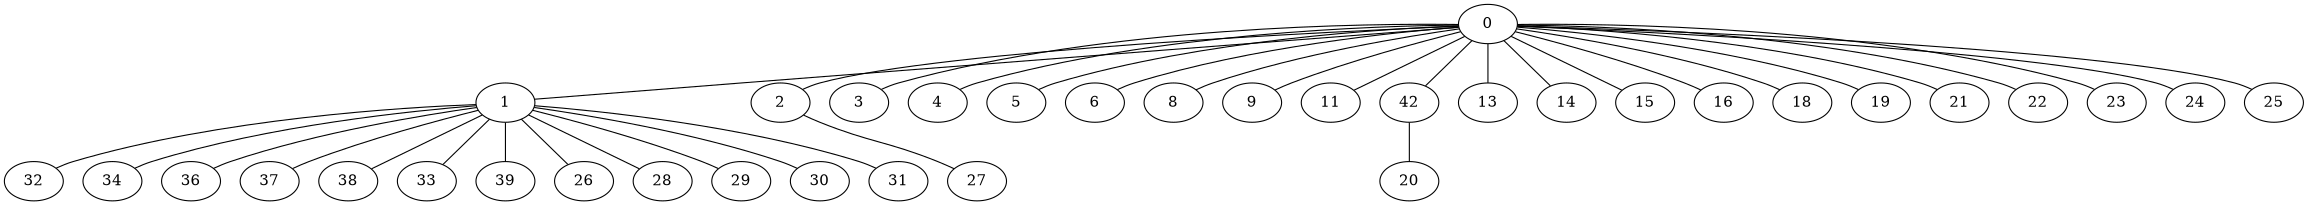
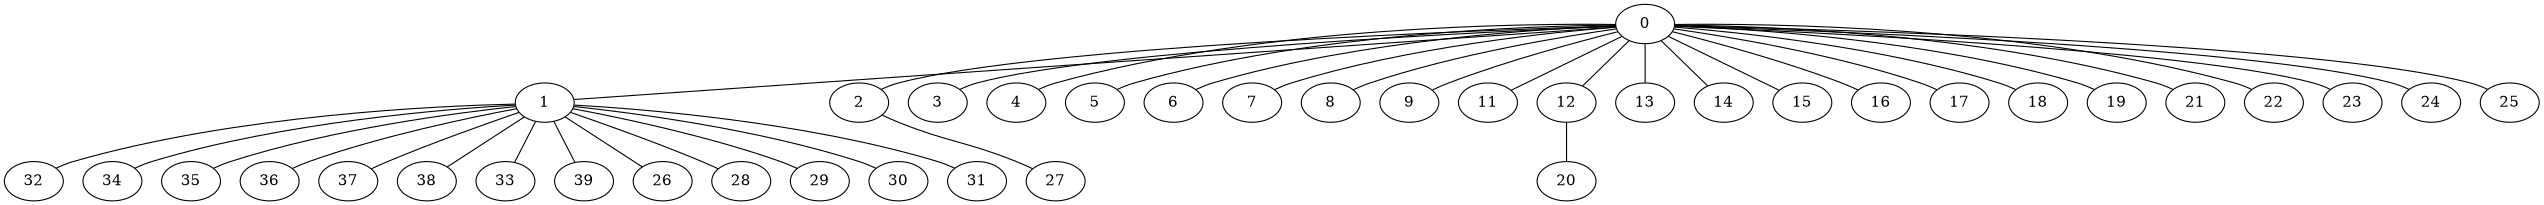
node "7": added
node "42": label "42" -> "12"
node "17": added
node "35": added
